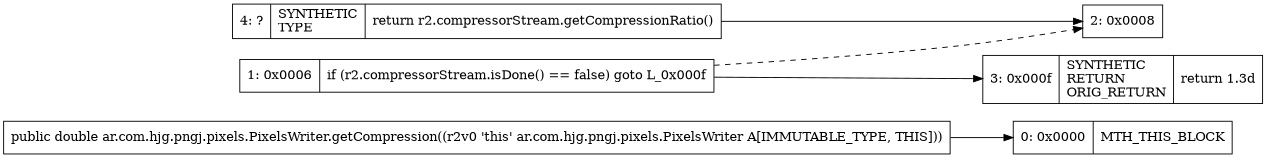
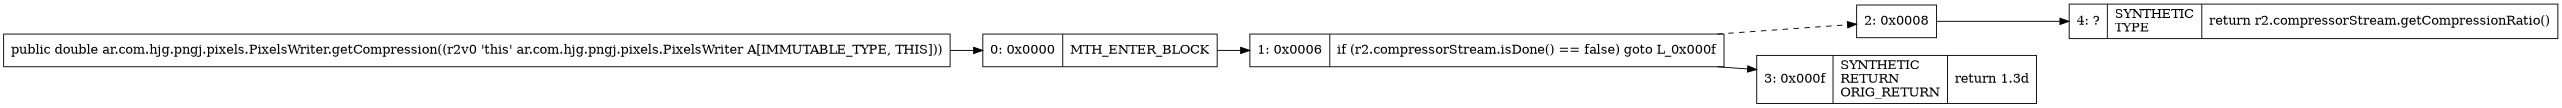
edge "4: ?" -> "2: 0x0008": reversed
edge "0: 0x0000" -> "1: 0x0006": added
node "0: 0x0000": text "MTH_THIS_BLOCK" -> "MTH_ENTER_BLOCK"
